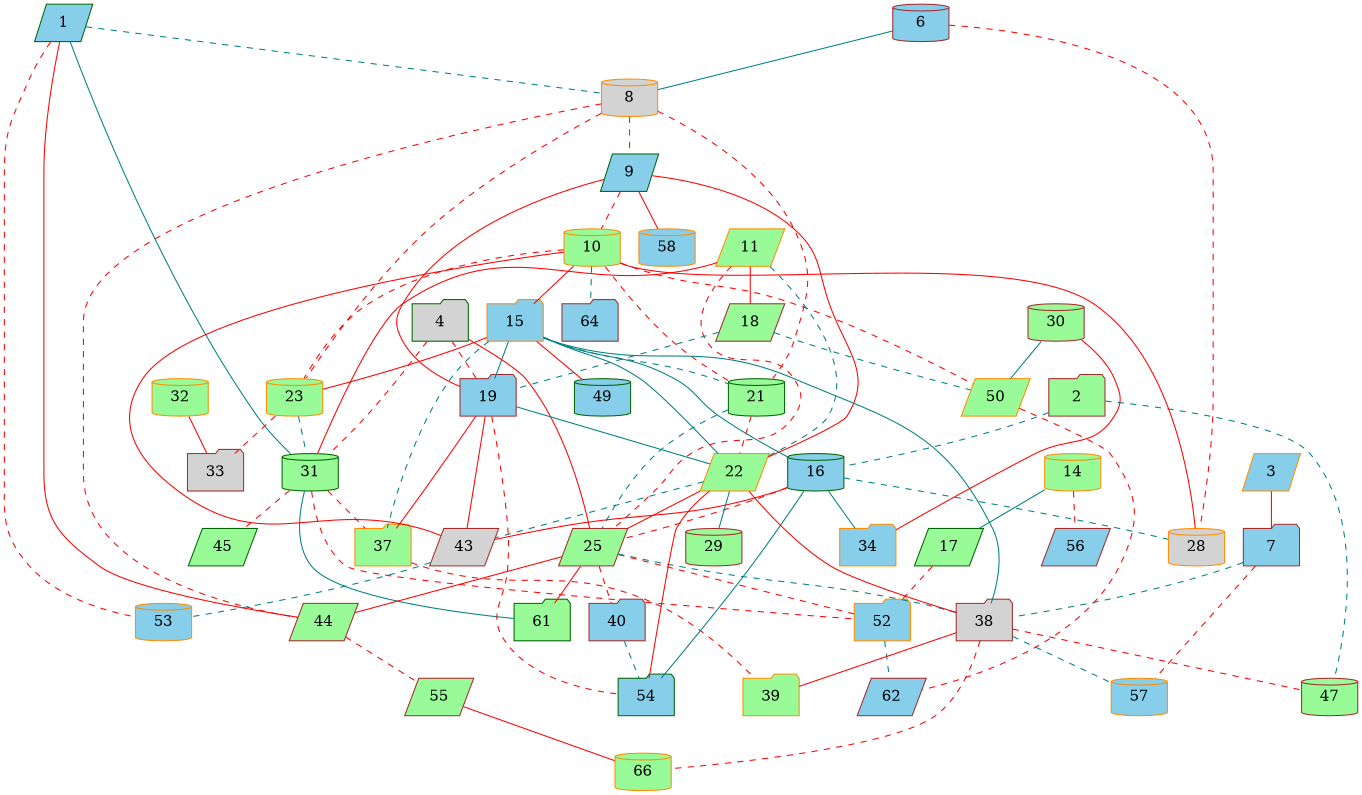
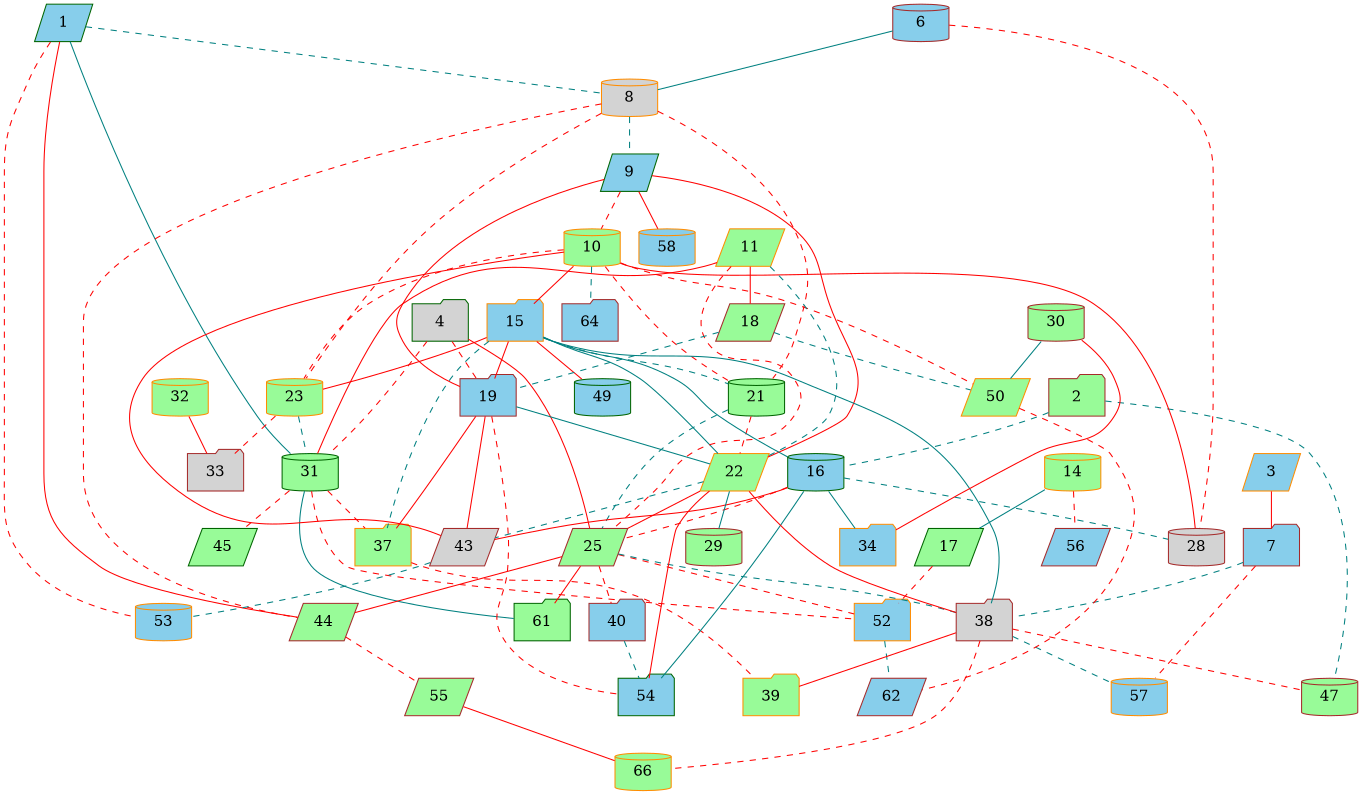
edge "15" -- "19": color teal -> red
node "28": color darkorange -> brown
